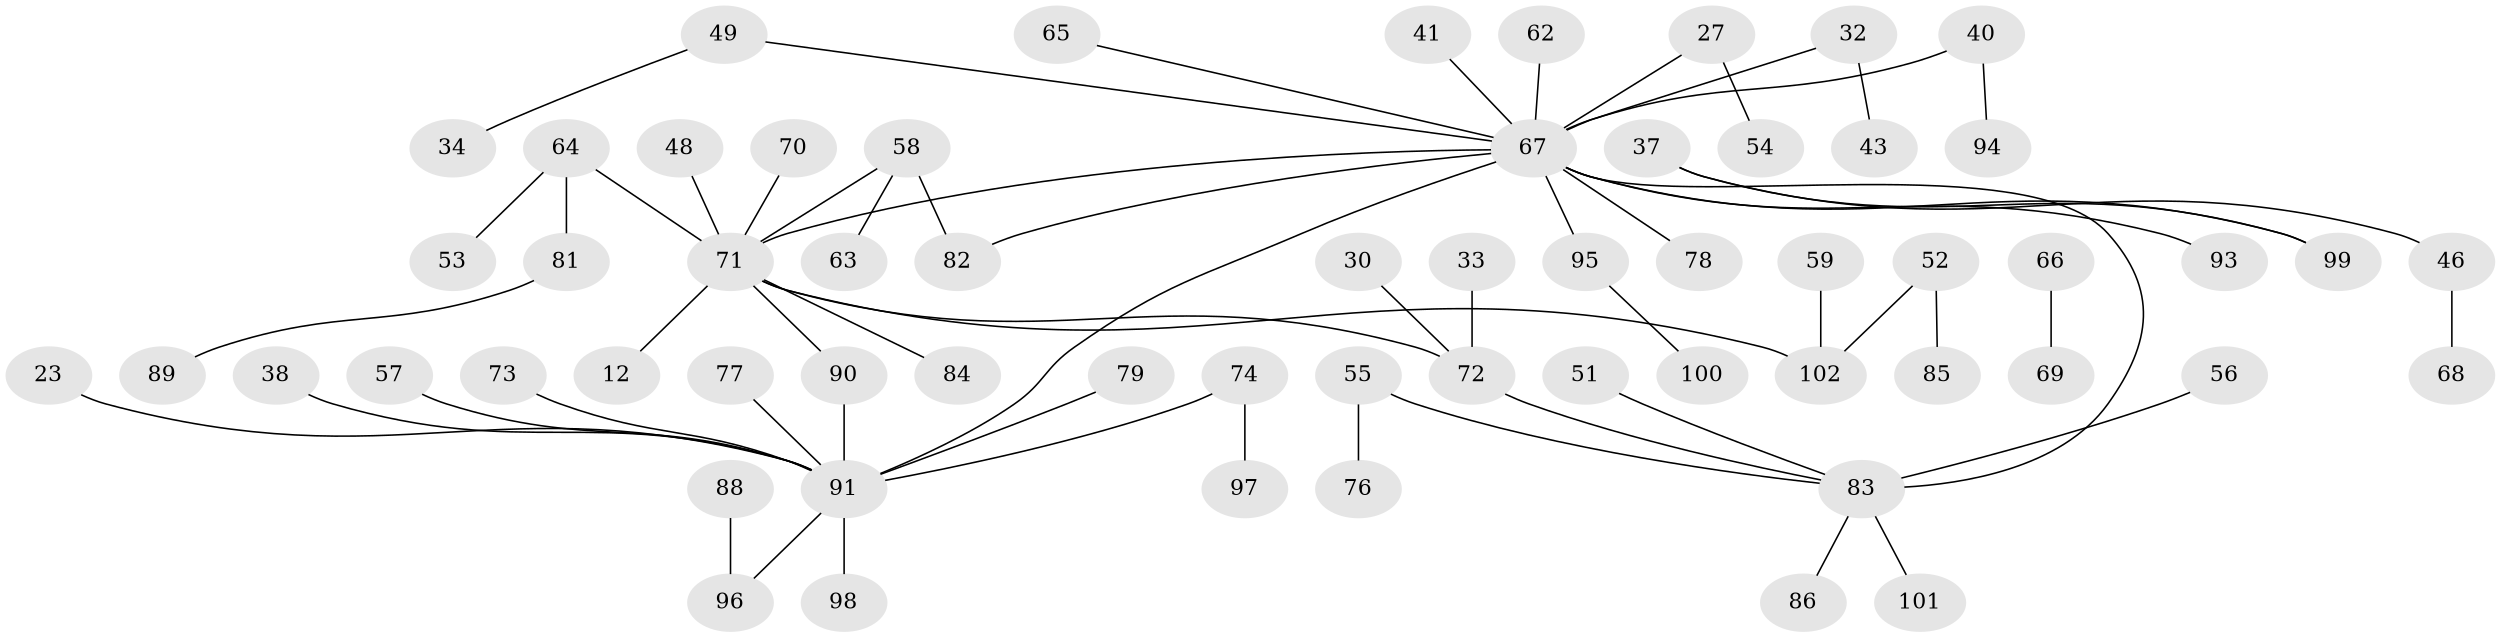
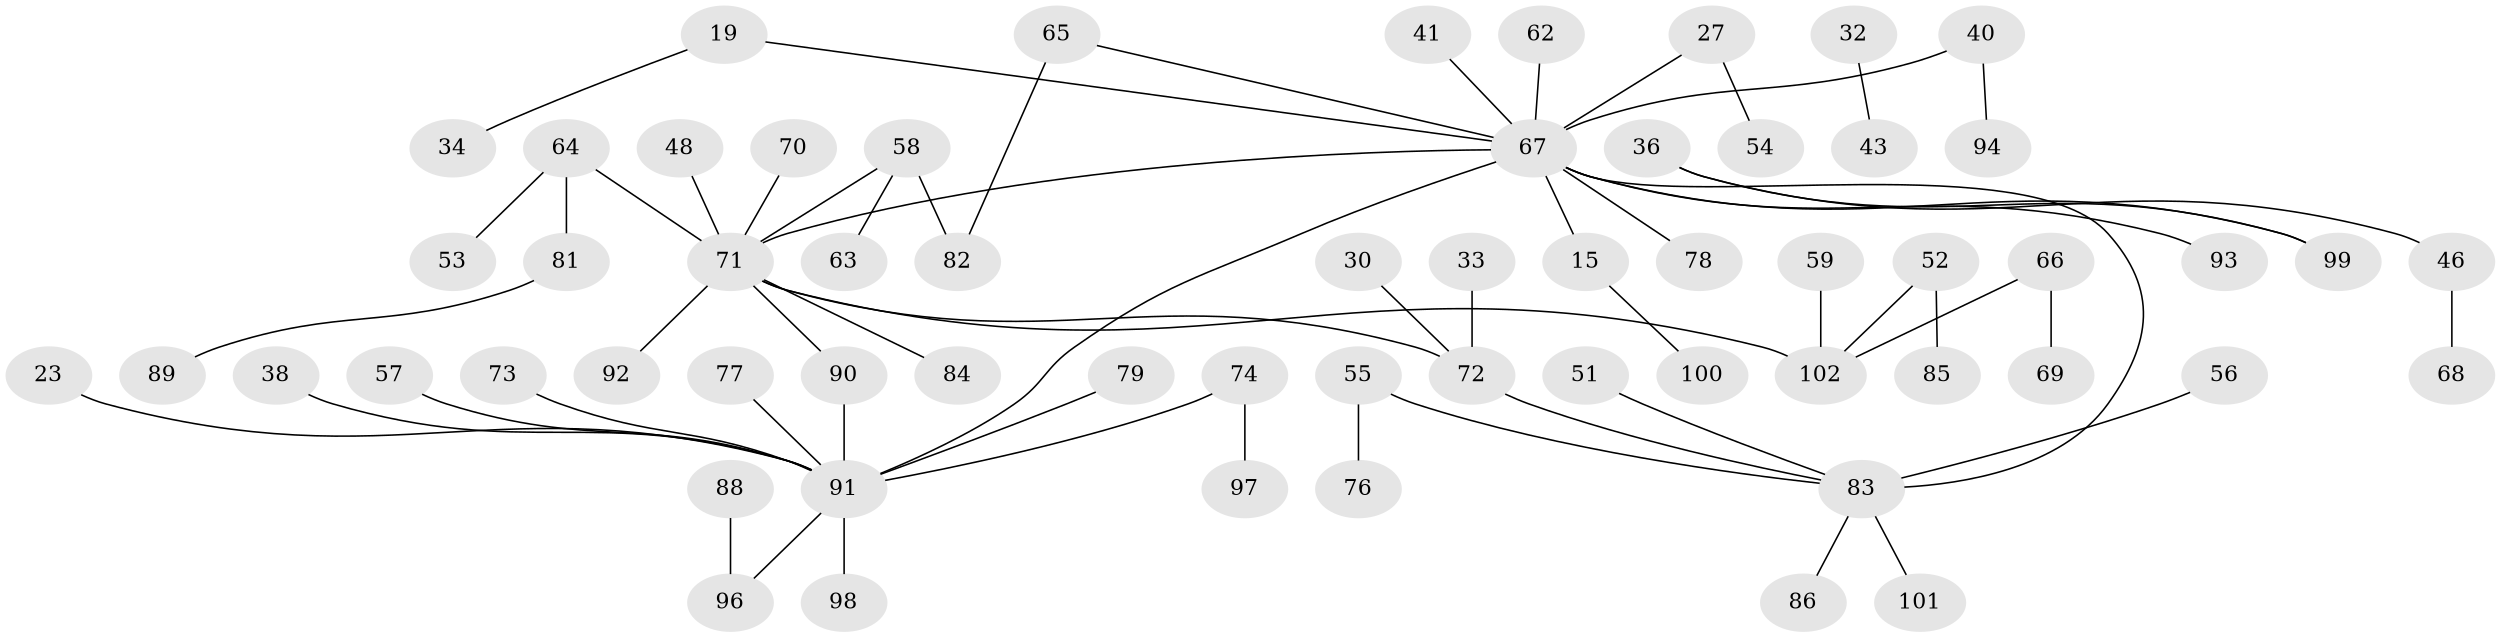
node "49": label "49" -> "19"
edge "32" -- "67": removed
node "37": label "37" -> "36"
edge "67" -- "82": now "65" -- "82"
node "95": label "95" -> "15"
edge "66" -- "102": added
node "12": label "12" -> "92"
